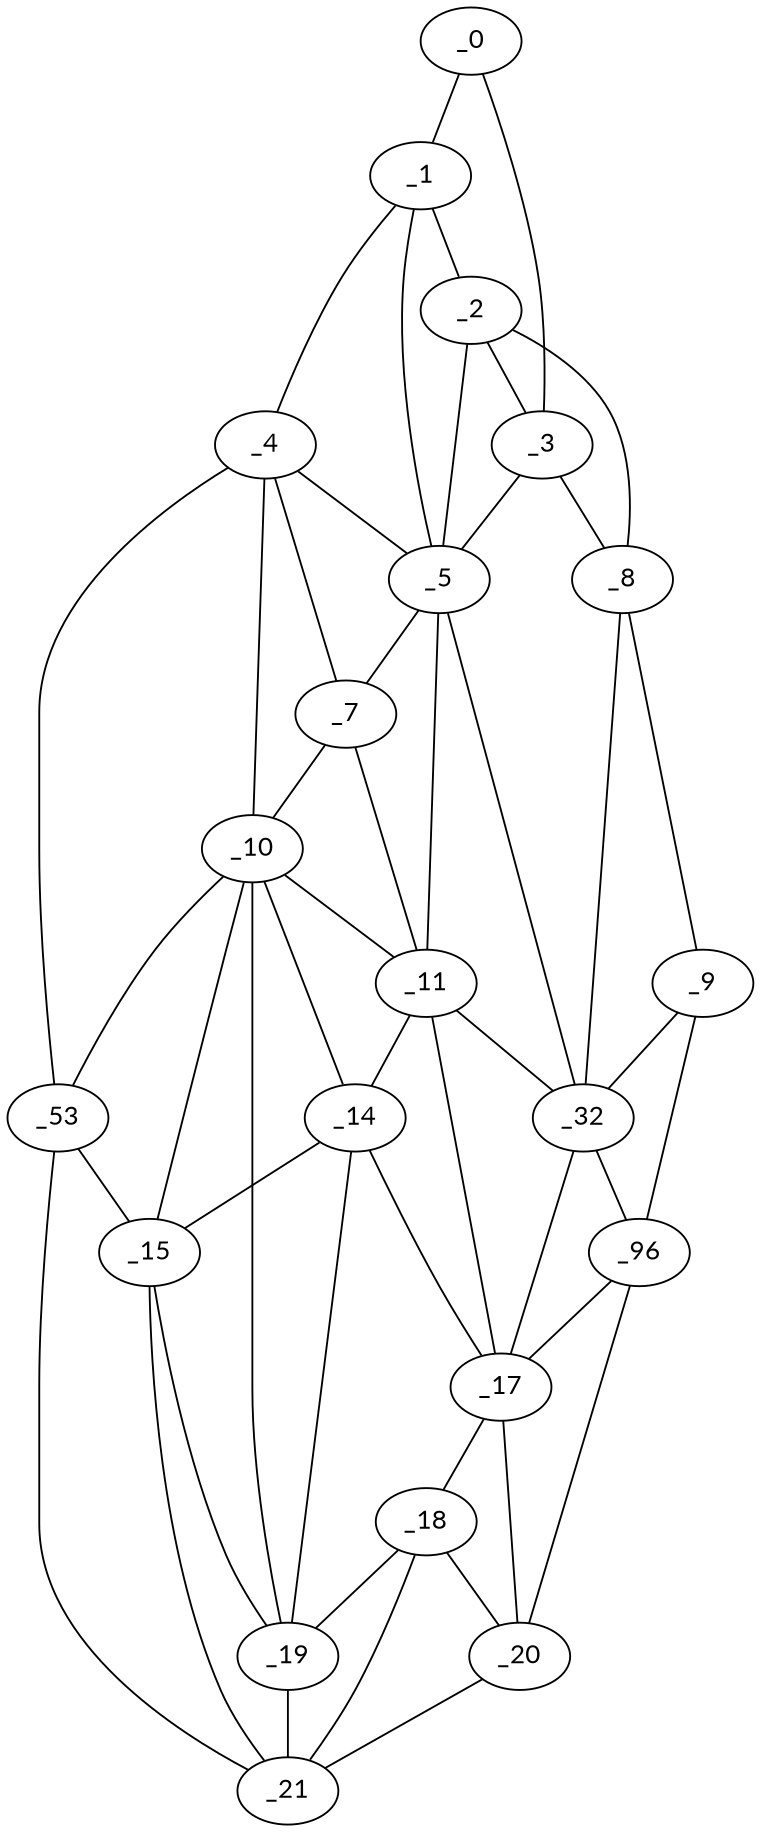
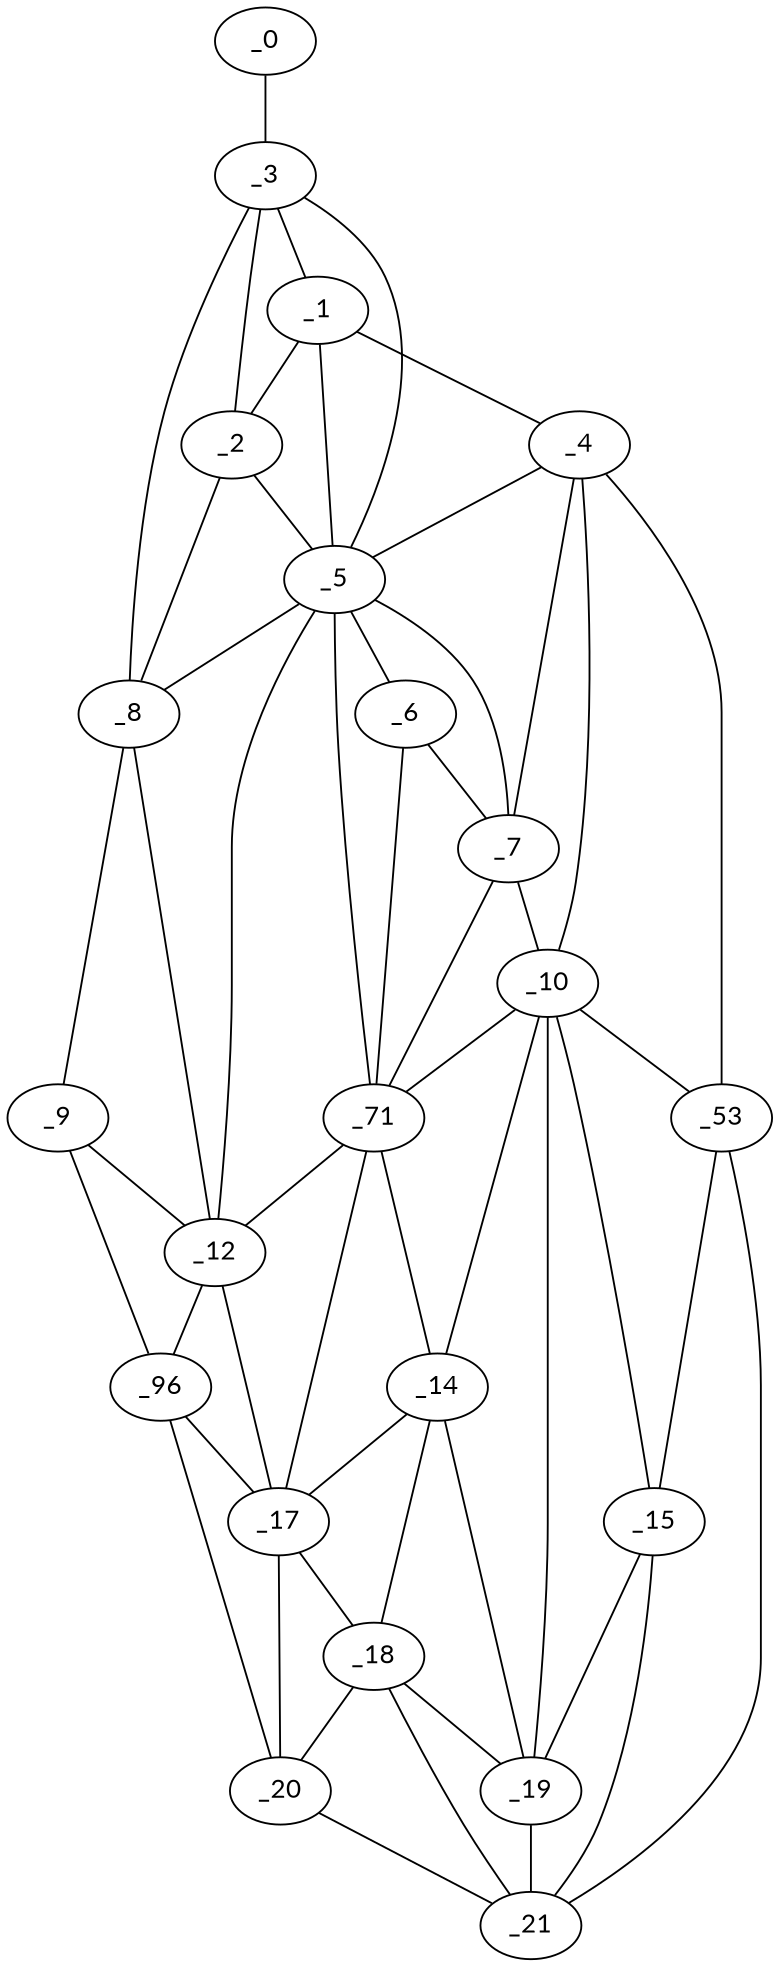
edge "_0" -- "_1": now "_3" -- "_1"
edge "_5" -- "_8": added
node "_6": added
node "_11": label "_11" -> "_71"
node "_32": label "_32" -> "_12"
edge "_14" -- "_15": now "_14" -- "_18"
